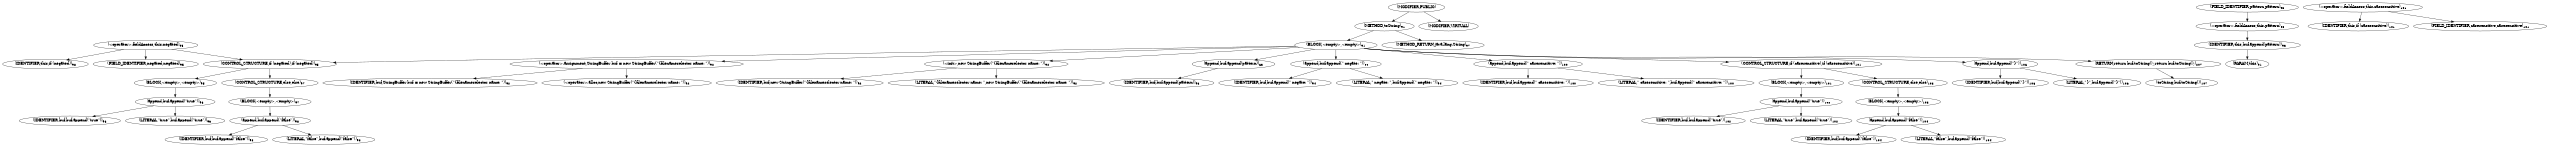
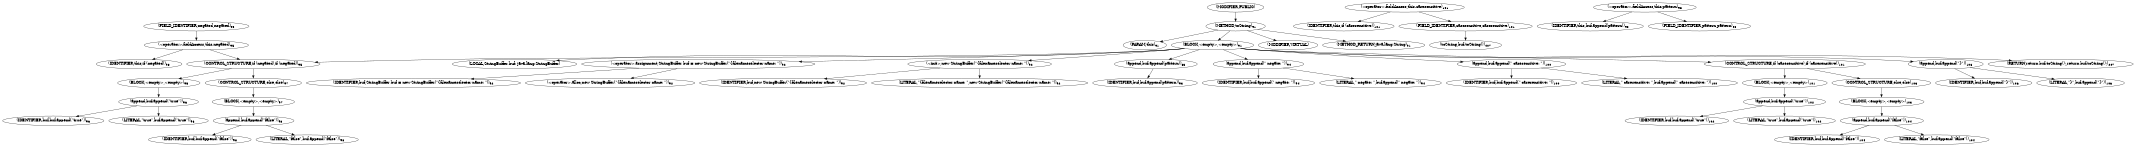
edge "(MODIFIER,PUBLIC)" -> "(MODIFIER,VIRTUAL)": now "(METHOD,toString)" -> "(MODIFIER,VIRTUAL)"
edge "(FIELD_IDENTIFIER,pattern,pattern)" -> "(<operator>.fieldAccess,this.pattern)": reversed
node "(METHOD_RETURN,java.lang.String)": text "97" -> "91"
edge "(<operator>.fieldAccess,this.negated)" -> "(FIELD_IDENTIFIER,negated,negated)": reversed
edge "(IDENTIFIER,this,buf.append(pattern))" -> "(PARAM,this)": now "(METHOD,toString)" -> "(PARAM,this)"
node "(LOCAL,StringBuffer buf: java.lang.StringBuffer)": added
edge "(RETURN,return buf.toString();,return buf.toString();)" -> "(toString,buf.toString())": now "(FIELD_IDENTIFIER,casesensitive,casesensitive)" -> "(toString,buf.toString())"
node "(toString,buf.toString())": text "107" -> "407"
